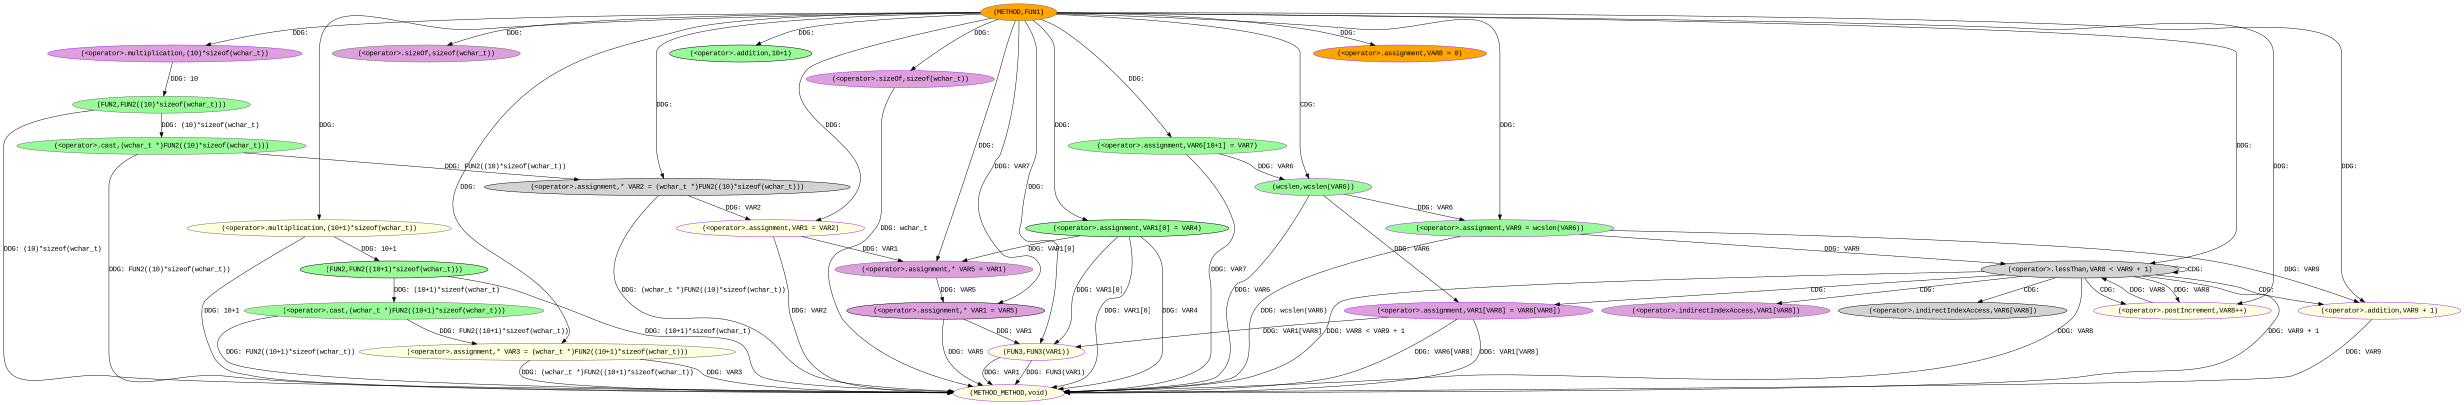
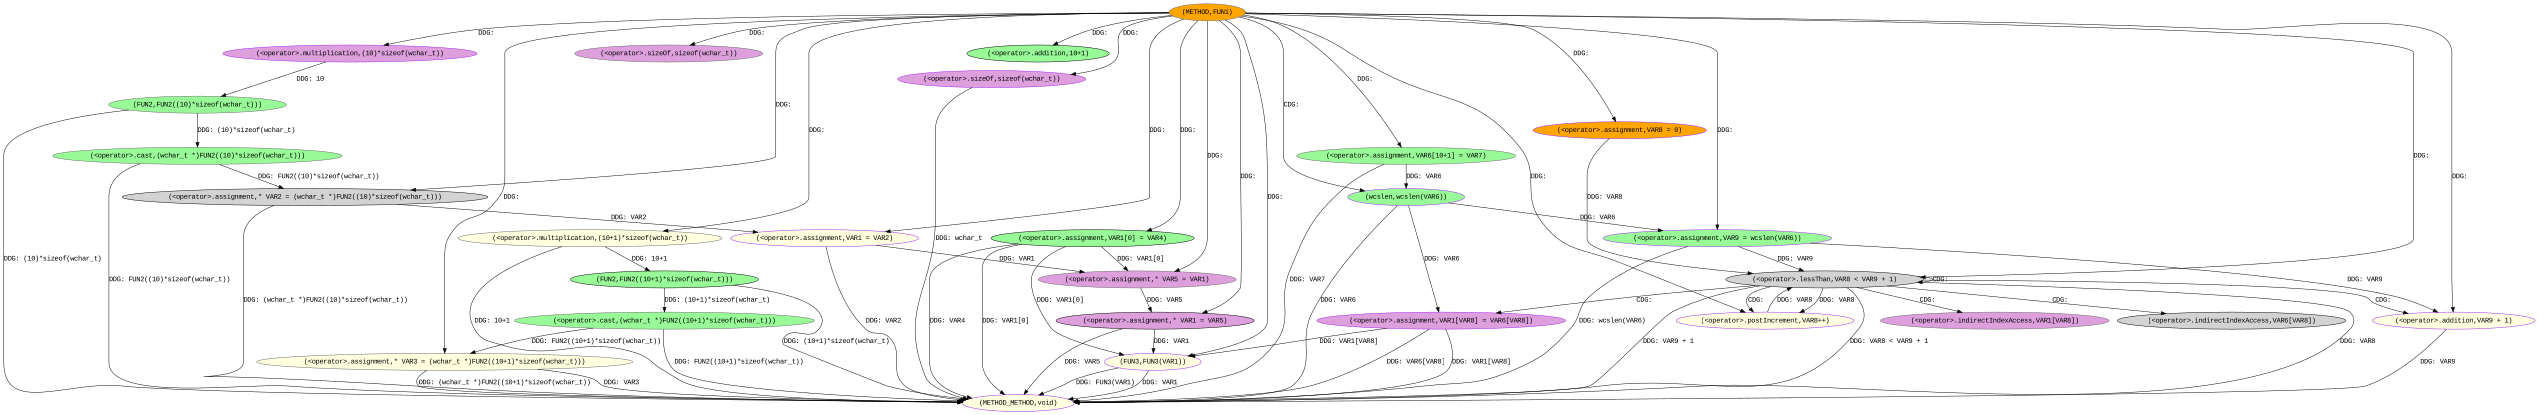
edge "(METHOD,FUN1)" -> "(<operator>.assignment,* VAR1 = VAR5)": label "DDG: VAR7" -> "DDG: "
edge "(<operator>.assignment,VAR8 = 0)" -> "(<operator>.lessThan,VAR8 < VAR9 + 1)": added, label "DDG: VAR8"
